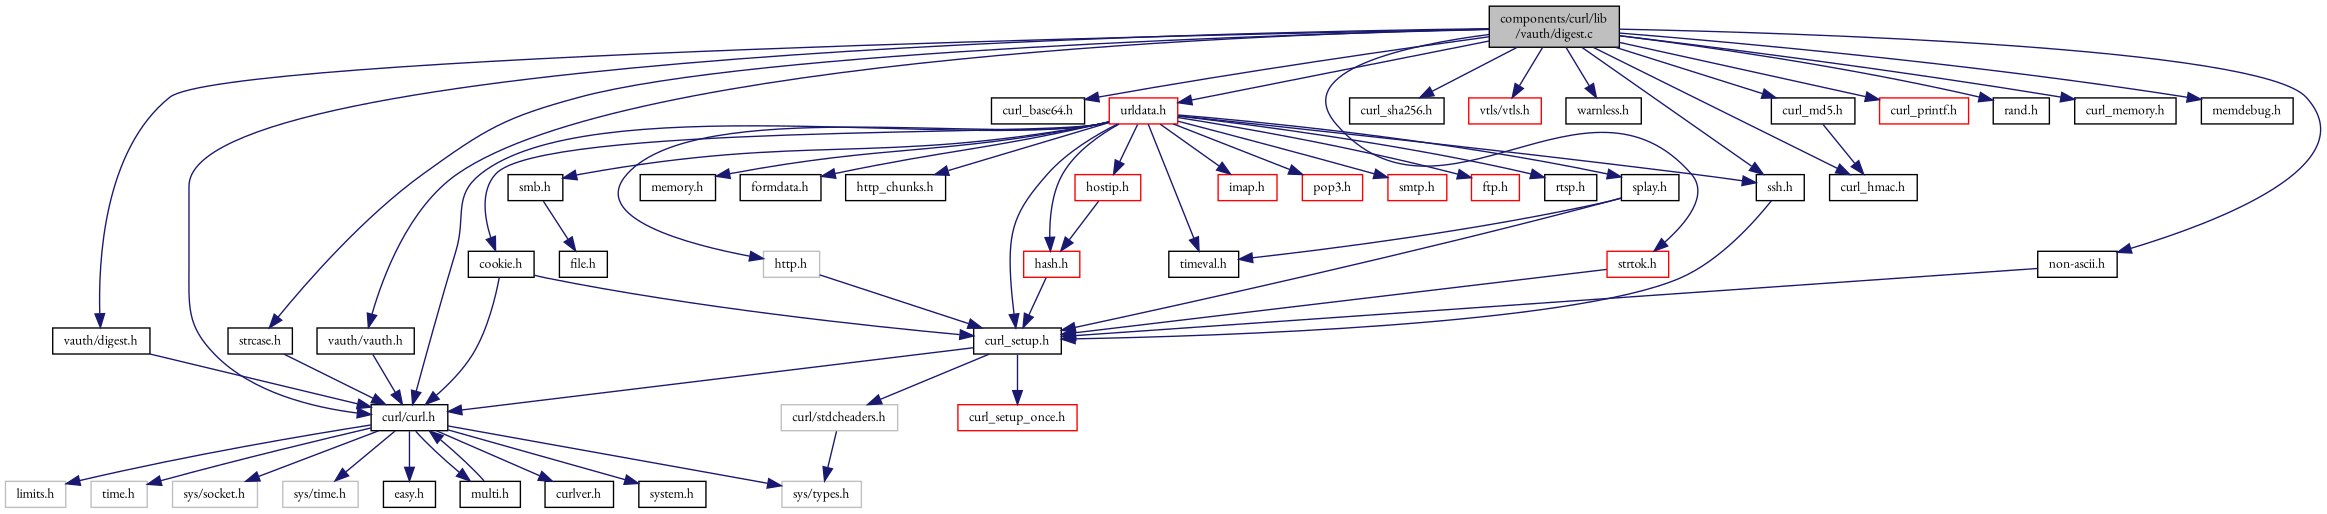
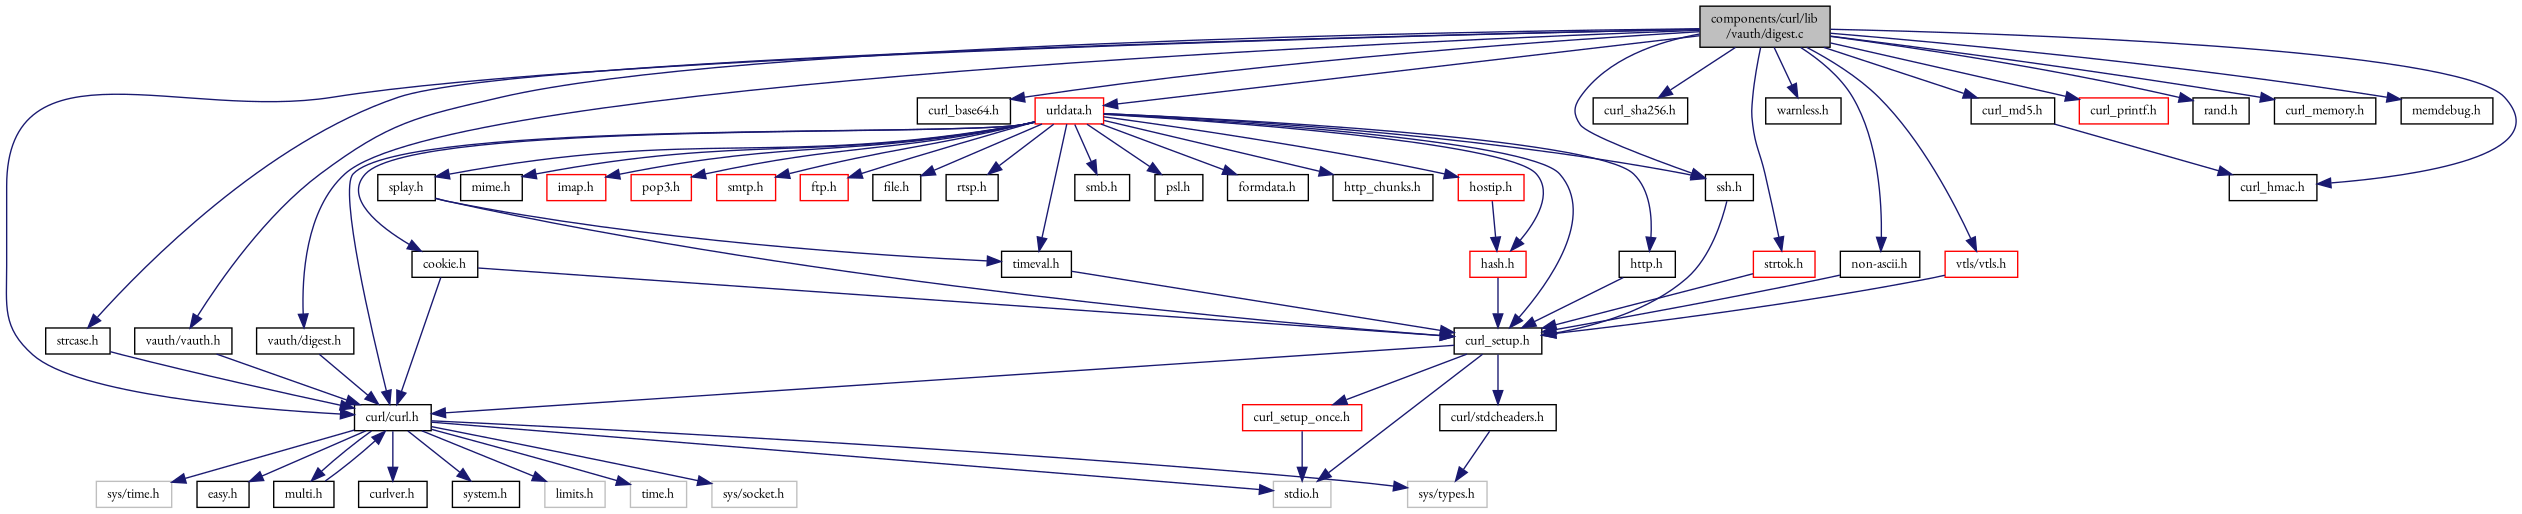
node "mime.h": added
node "memory.h": label "memory.h" -> "psl.h"
edge "smb.h" -> "file.h": now "urldata.h" -> "file.h"
node "http.h": color grey75 -> black
edge "timeval.h" -> "curl_setup.h": added
edge "vtls/vtls.h" -> "curl_setup.h": added
node "curl/stdcheaders.h": color grey75 -> black
node "stdio.h": added
